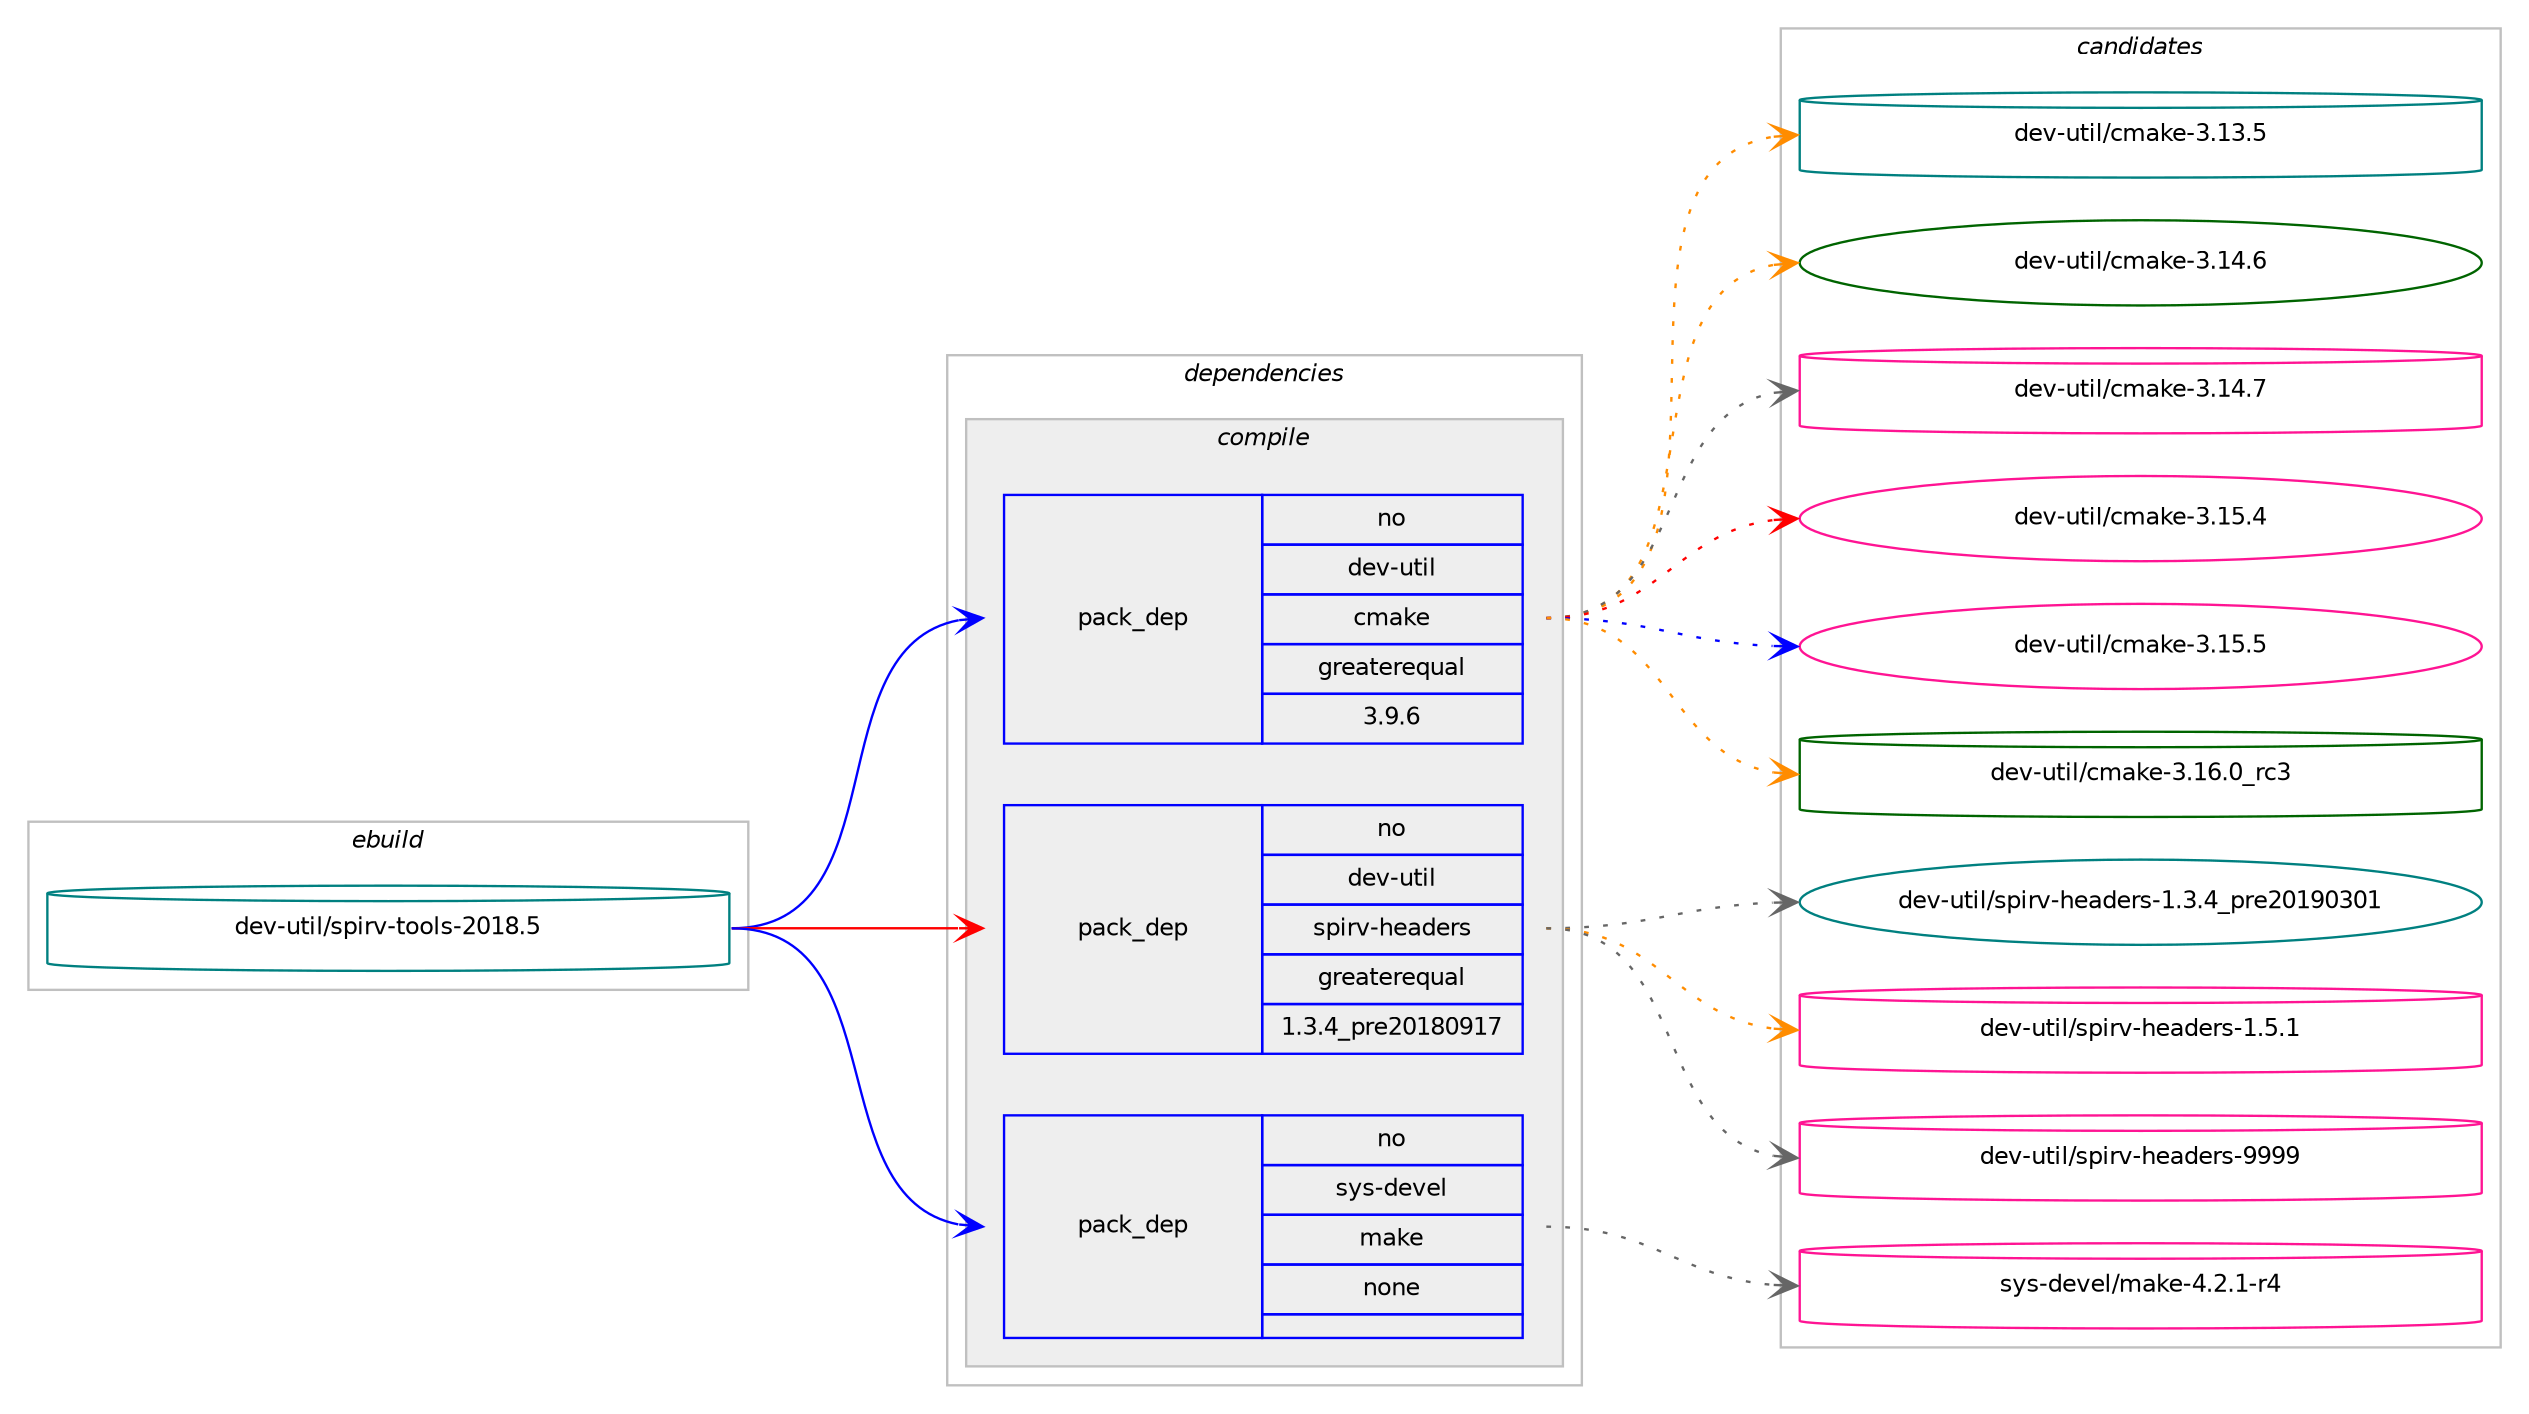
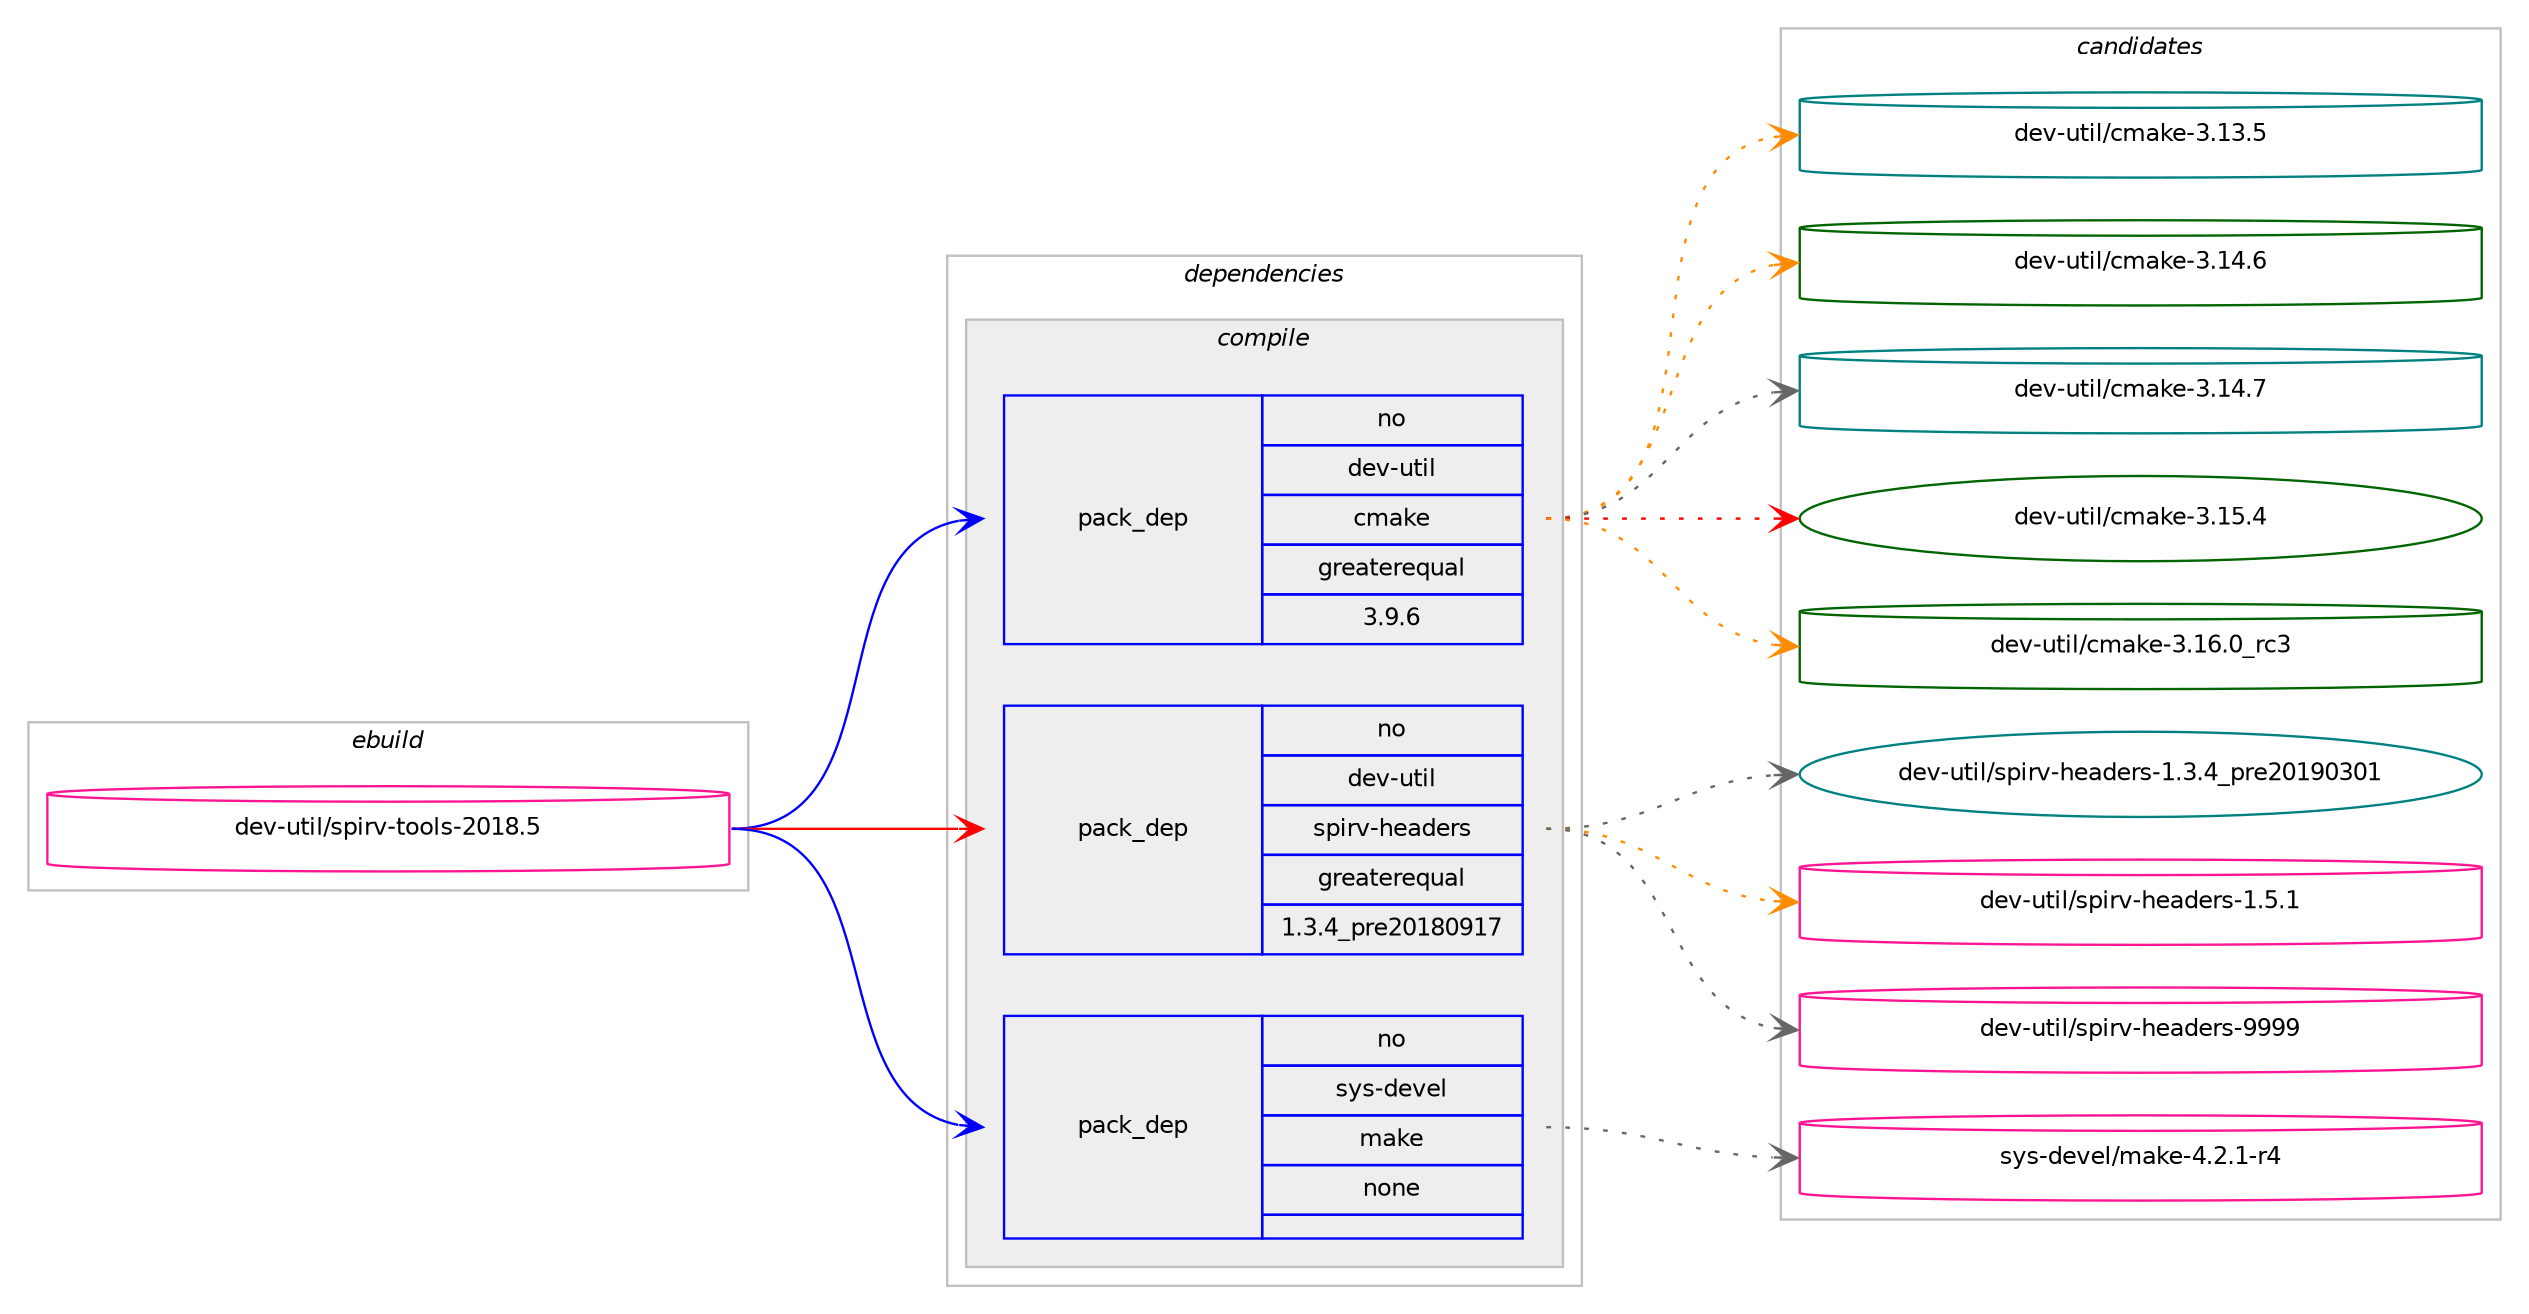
node "dev-util/cmake-3.14.6": shape ellipse -> cylinder
node "dev-util/cmake-3.14.7": color deeppink -> teal
node "dev-util/cmake-3.15.4": color deeppink -> darkgreen
node "dev-util/cmake-3.15.5": removed
node "dev-util/spirv-tools-2018.5": color teal -> deeppink
